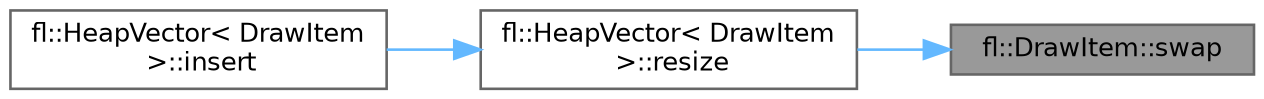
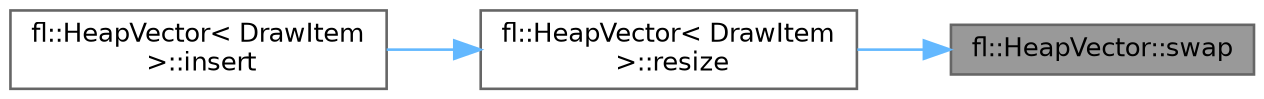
node "fl::DrawItem::swap": label "fl::DrawItem::swap" -> "fl::HeapVector::swap"
